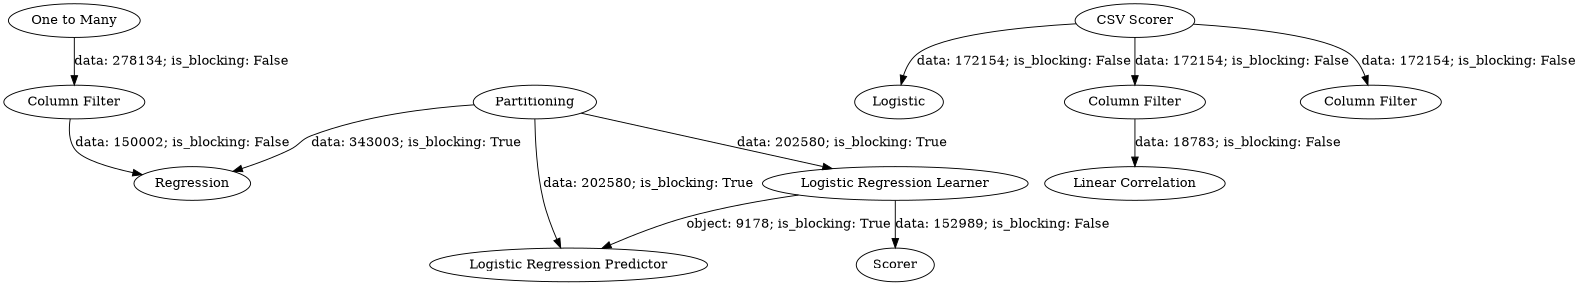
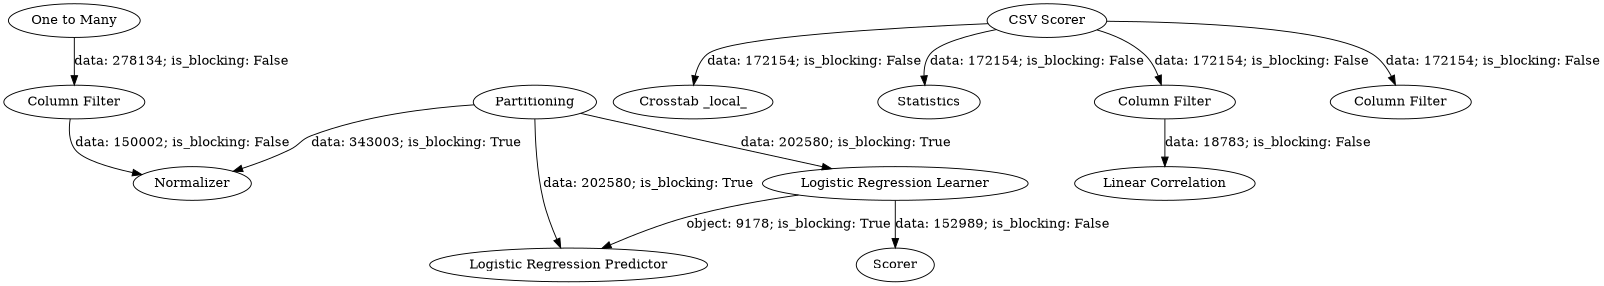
node "Crosstab _local_": added
node "Logistic": label "Logistic" -> "Statistics"
node "Regression": label "Regression" -> "Normalizer"
